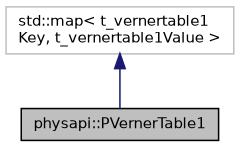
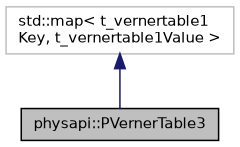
node "physapi::PVernerTable1": label "physapi::PVernerTable1" -> "physapi::PVernerTable3"
